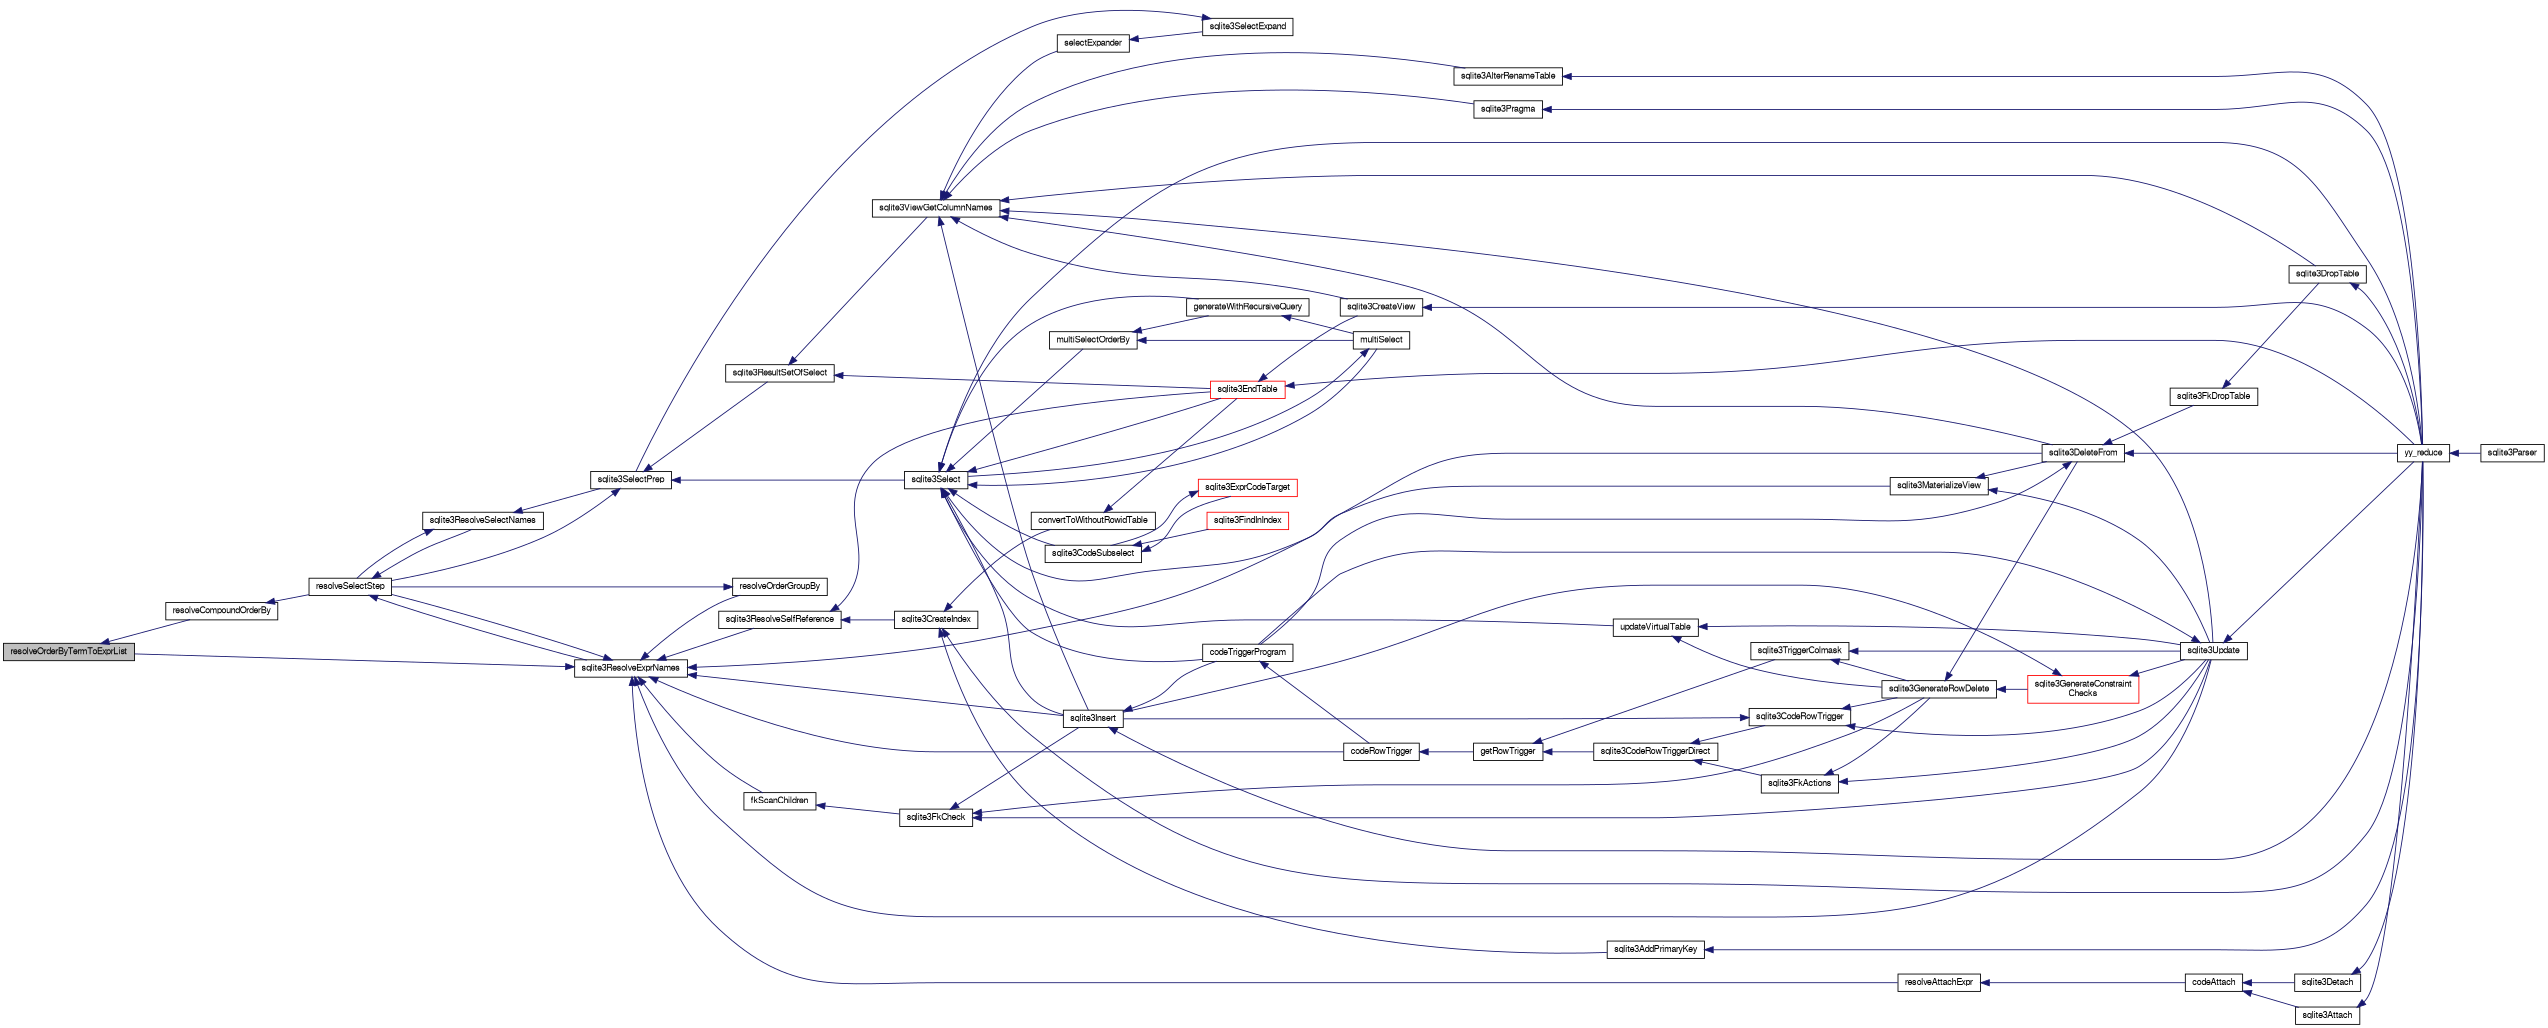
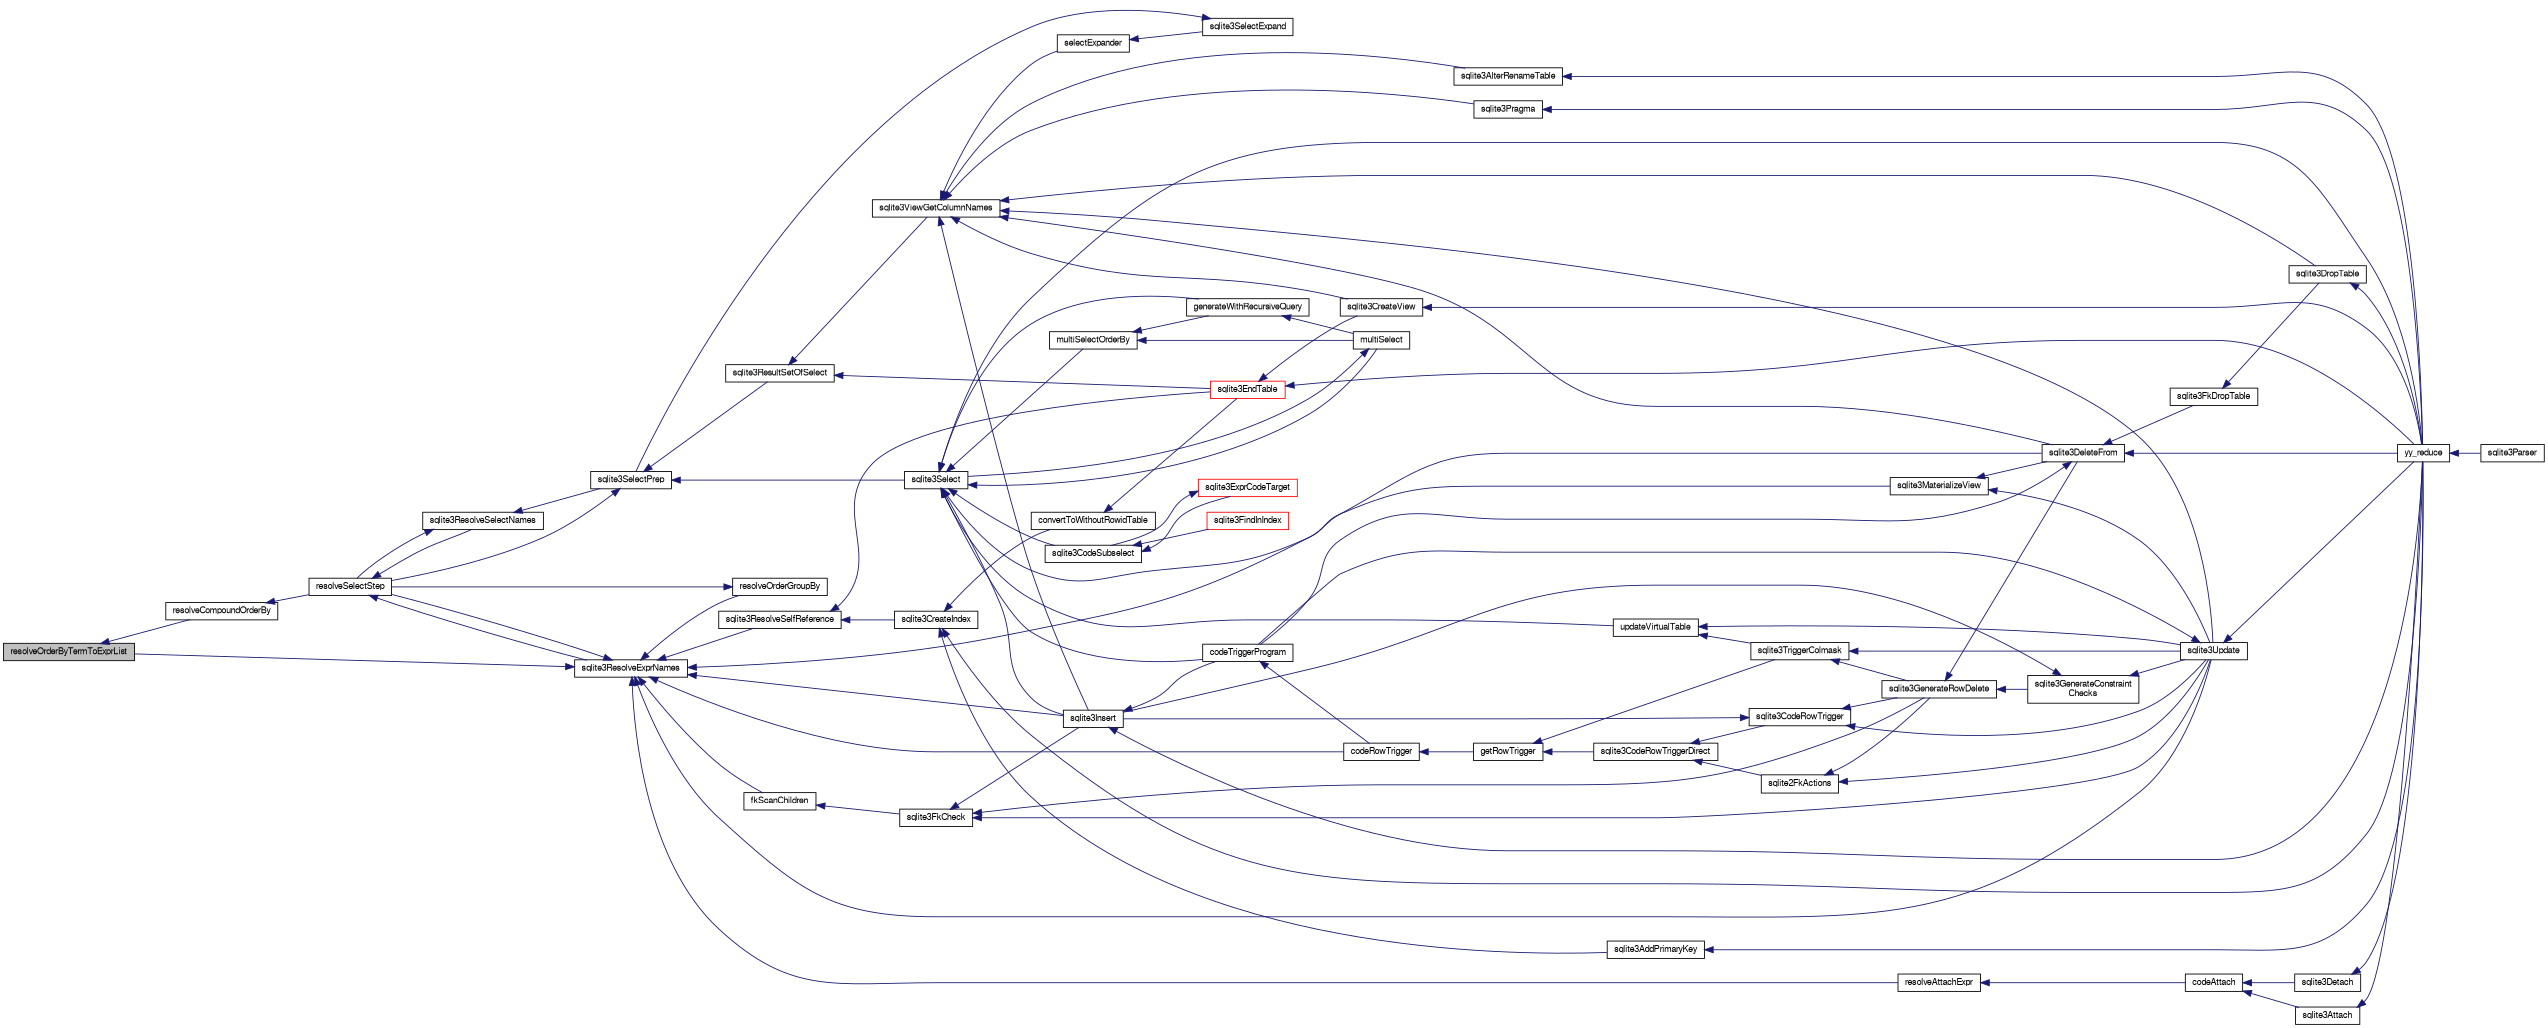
edge "sqlite3EndTable" -> "sqlite3Select": removed
edge "sqlite3GenerateRowDelete" -> "updateVirtualTable": now "sqlite3TriggerColmask" -> "updateVirtualTable"
node "sqlite3GenerateConstraint Checks": color red -> black
node "sqlite3FkActions": label "sqlite3FkActions" -> "sqlite2FkActions"
